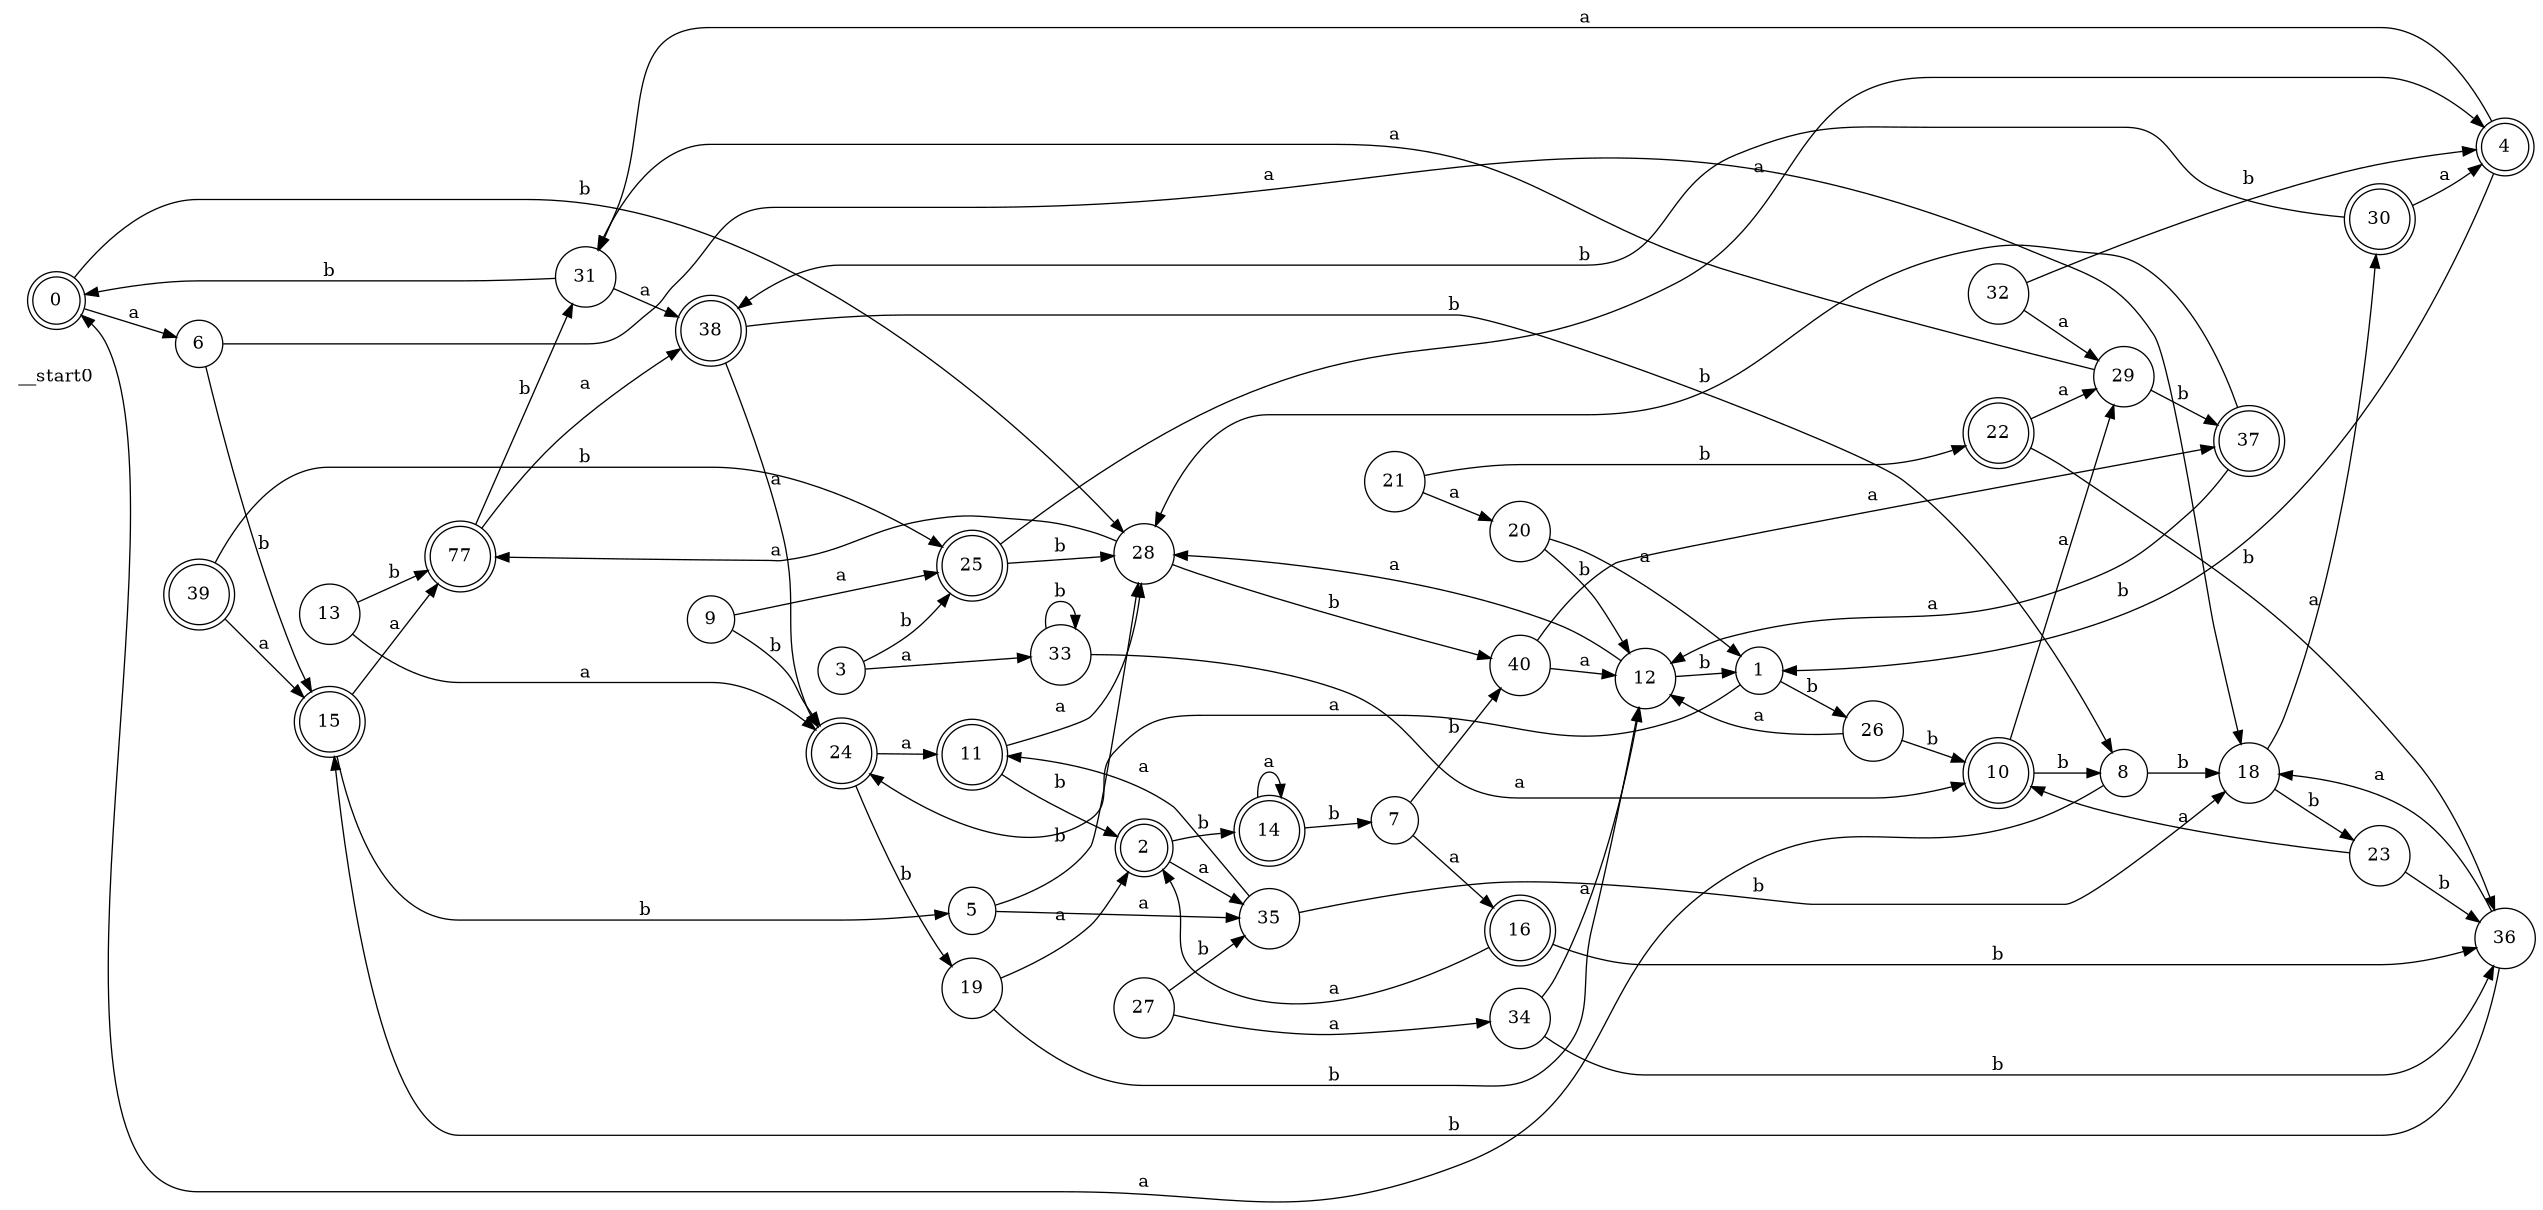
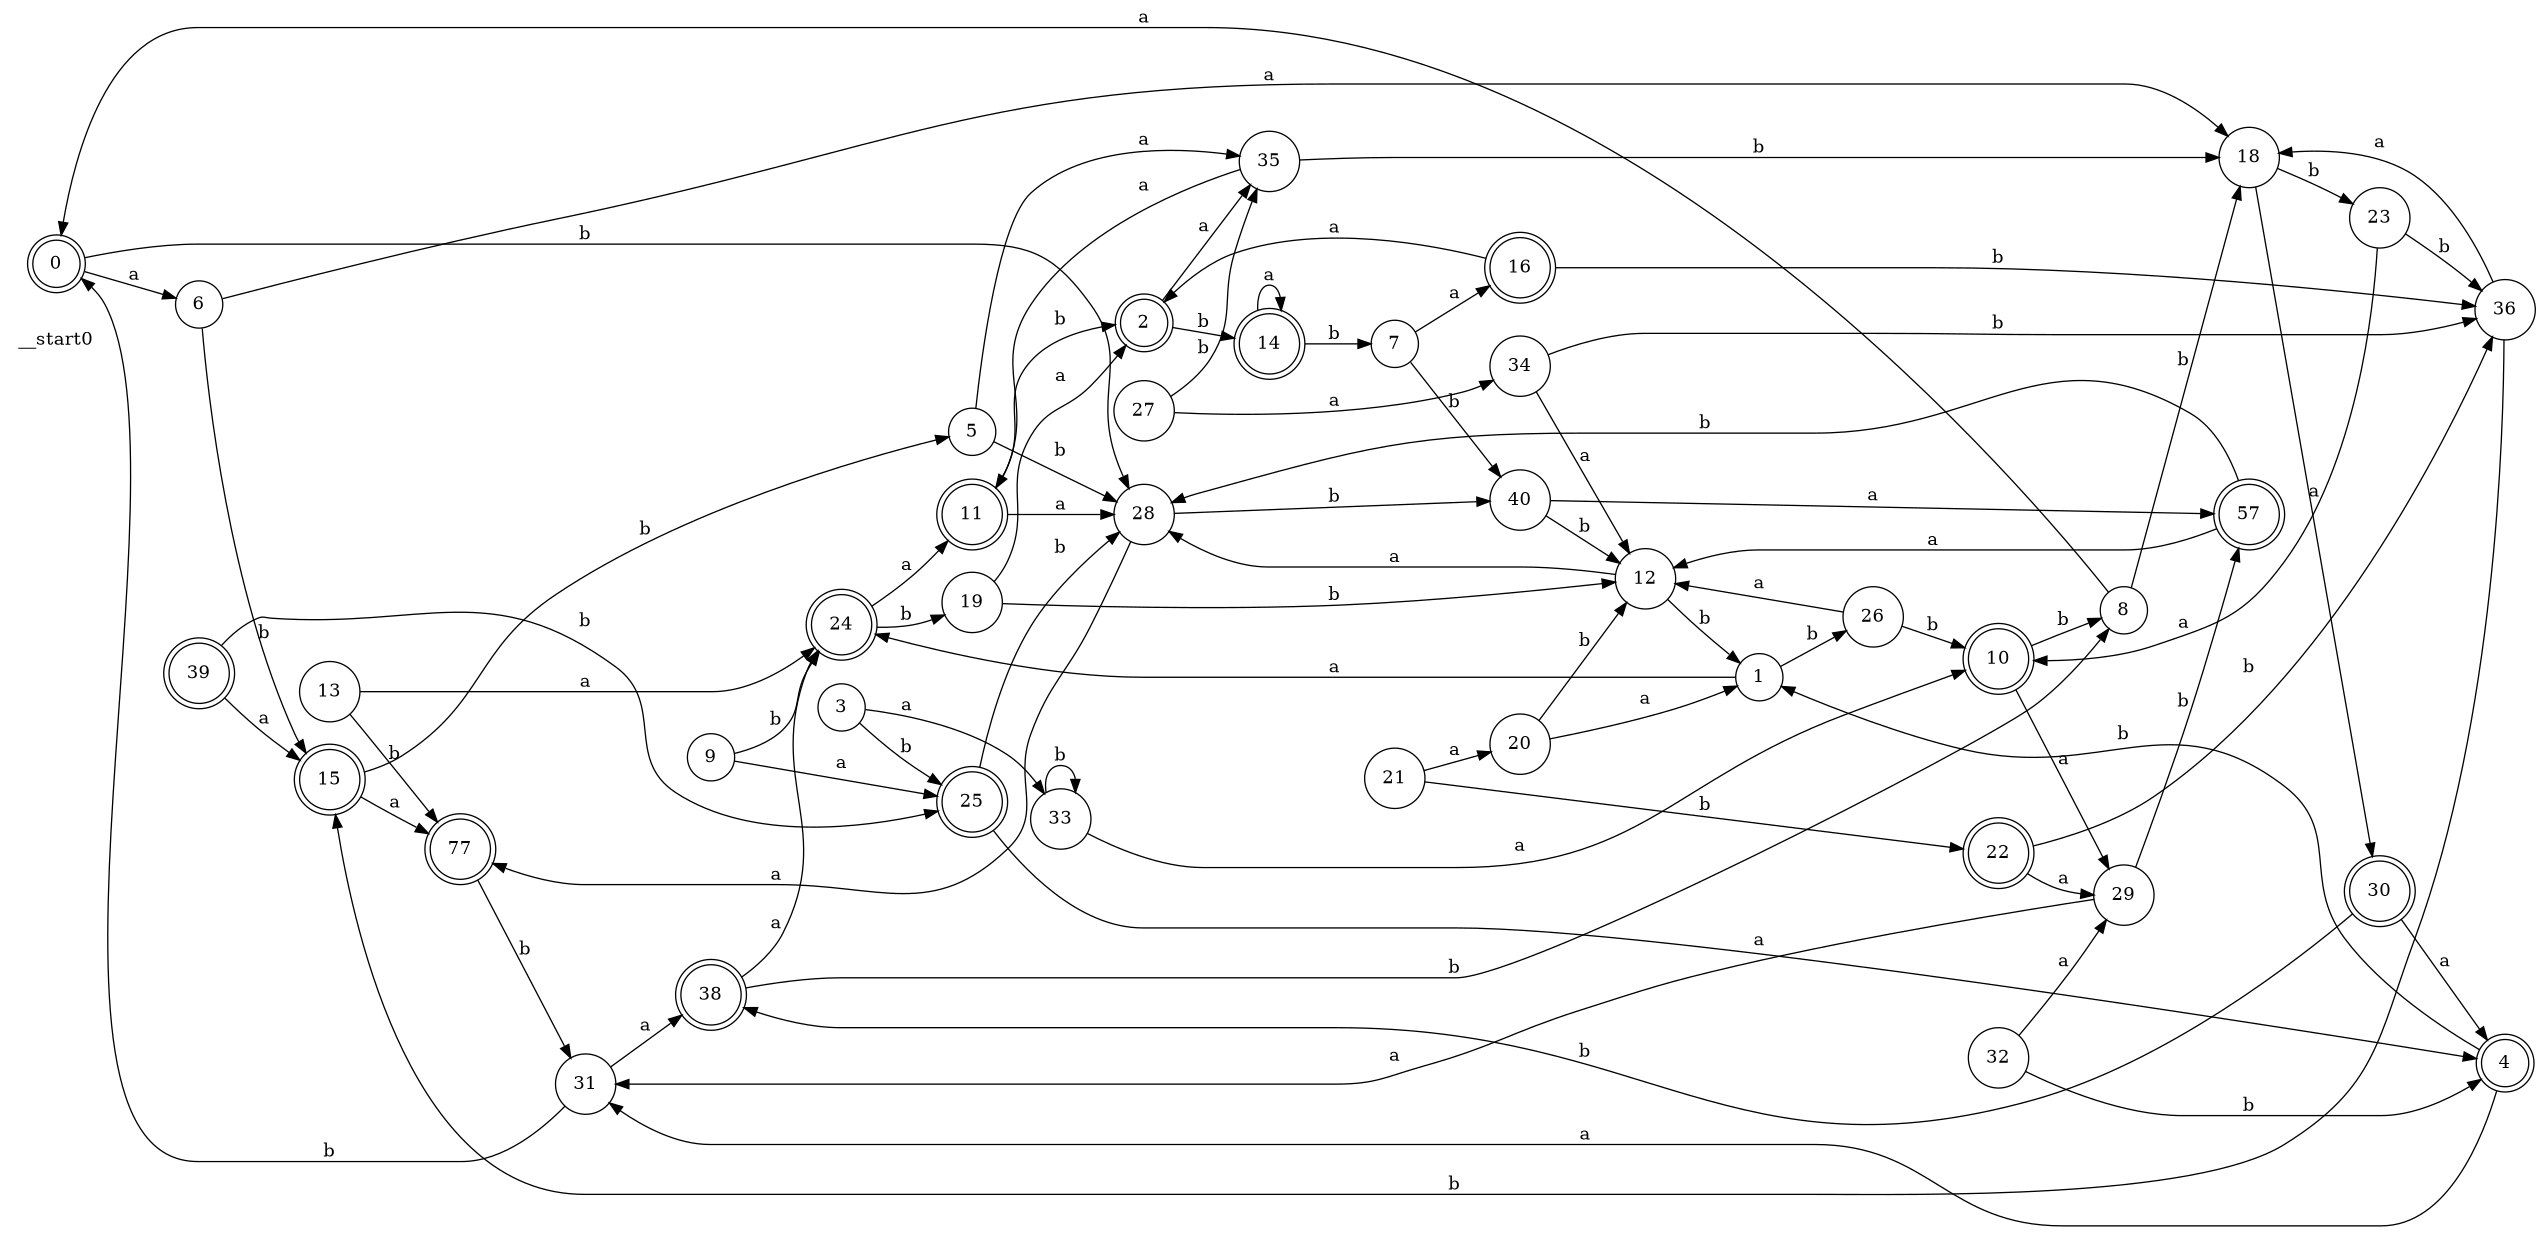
edge "77" -> "38": removed, label "a"
node "37": label "37" -> "57"
edge "40" -> "12": label "a" -> "b"
